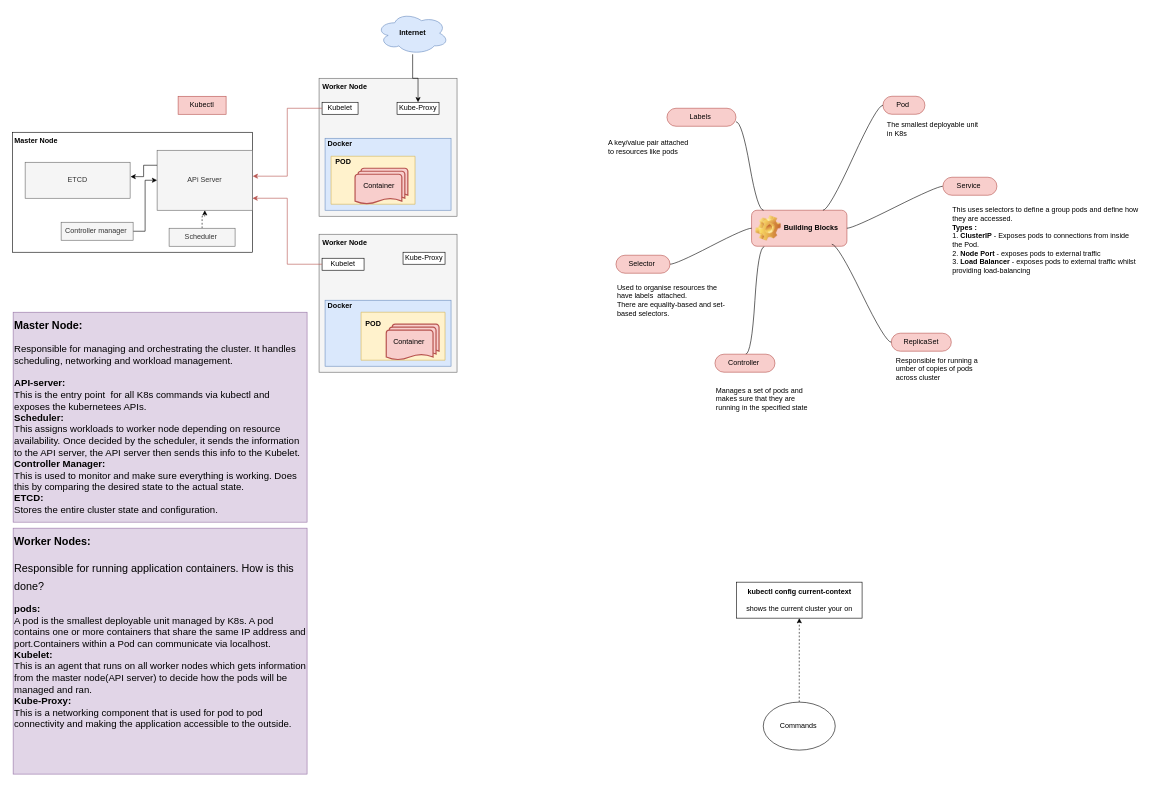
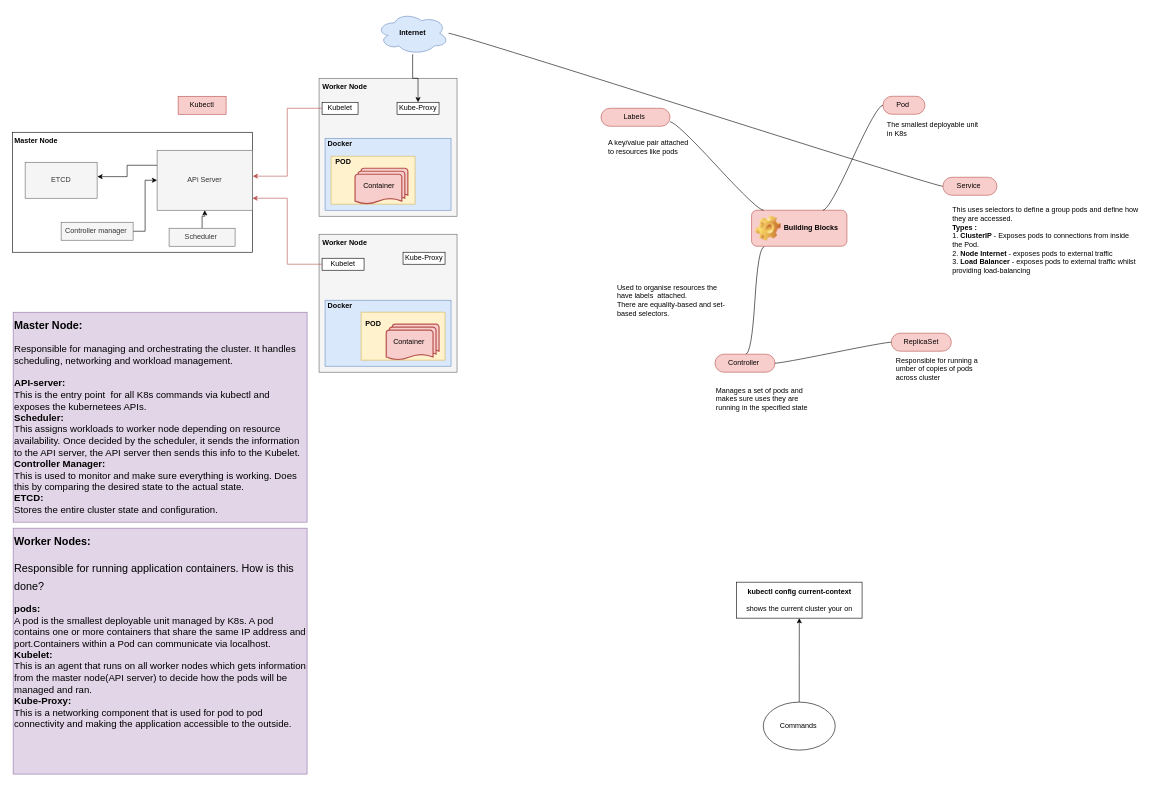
node "Labels": moved (701, 117) -> (635, 117)
node "ETCD": size 105x36 -> 72x36
edge "Service" -- "Building Blocks": now "Service" -- "Internet"
edge "Scheduler" -> "APi Server": style dashed -> solid
node "This uses selectors to define a group pods and define how they are accessed. Types : 1. ClusterIP - Exposes pods to connections from inside the Pod. 2. Node Port - exposes pods to external traffic 3. Load Balancer - exposes pods to external traffic whilst providing load-balancing": label "This uses selectors to define a group pods and define how they are accessed. Types : 1. ClusterIP - Exposes pods to connections from inside the Pod. 2. Node Port - exposes pods to external traffic 3. Load Balancer - exposes pods to external traffic whilst providing load-balancing" -> "This uses selectors to define a group pods and define how they are accessed. Types : 1. ClusterIP - Exposes pods to connections from inside the Pod. 2. Node Internet - exposes pods to external traffic 3. Load Balancer - exposes pods to external traffic whilst providing load-balancing"
edge "Building Blocks" -- "Selector": removed
node "Selector": removed
edge "Building Blocks" -- "ReplicaSet": now "Controller" -- "ReplicaSet"
node "Manages a set of pods and makes sure that they are running in the specified state": label "Manages a set of pods and makes sure that they are running in the specified state" -> "Manages a set of pods and makes sure uses they are running in the specified state"
edge "Commands" -> "kubectl config current-context shows the current cluster your on": style dashed -> solid
